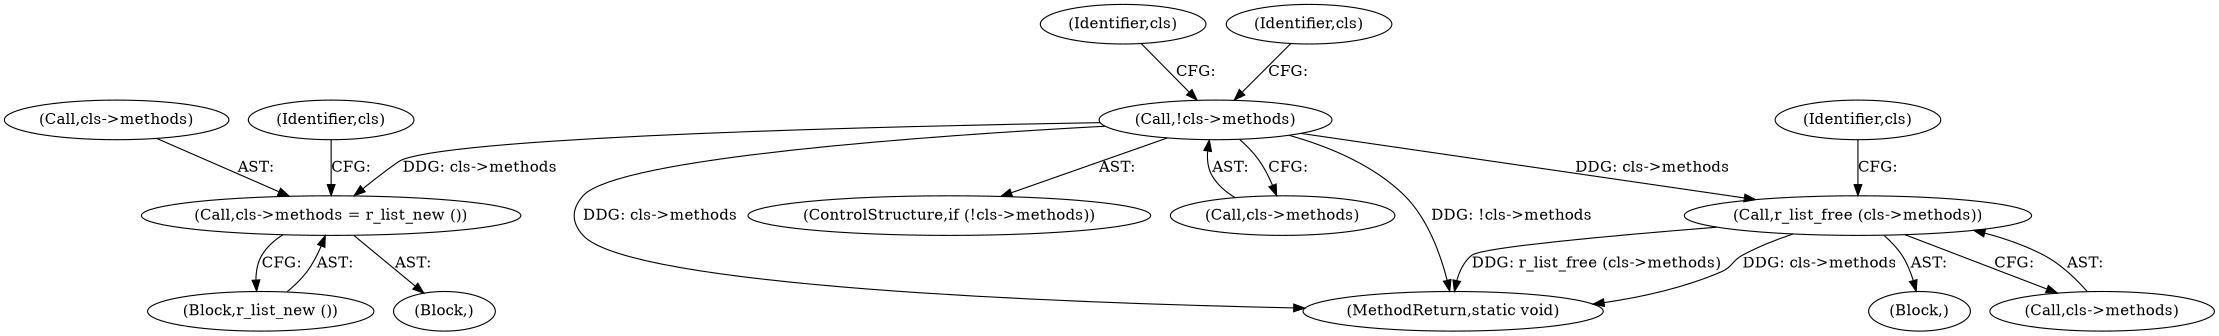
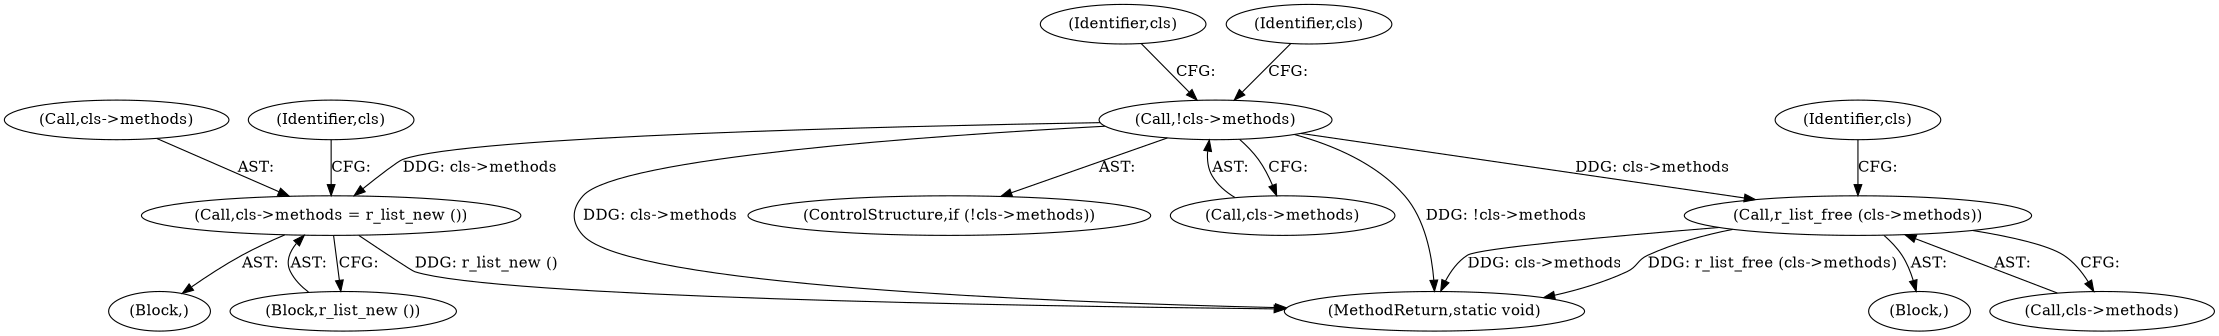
edge "(Call,cls->methods = r_list_new ())" -> "(MethodReturn,static void)": added, label "DDG: r_list_new ()"
